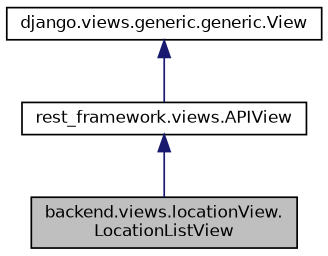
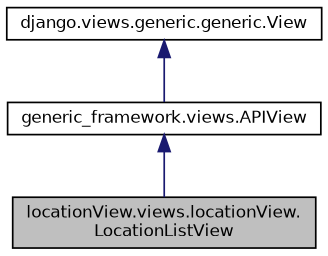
node "rest_framework.views.APIView": label "rest_framework.views.APIView" -> "generic_framework.views.APIView"
node "backend.views.locationView. LocationListView": label "backend.views.locationView. LocationListView" -> "locationView.views.locationView. LocationListView"
